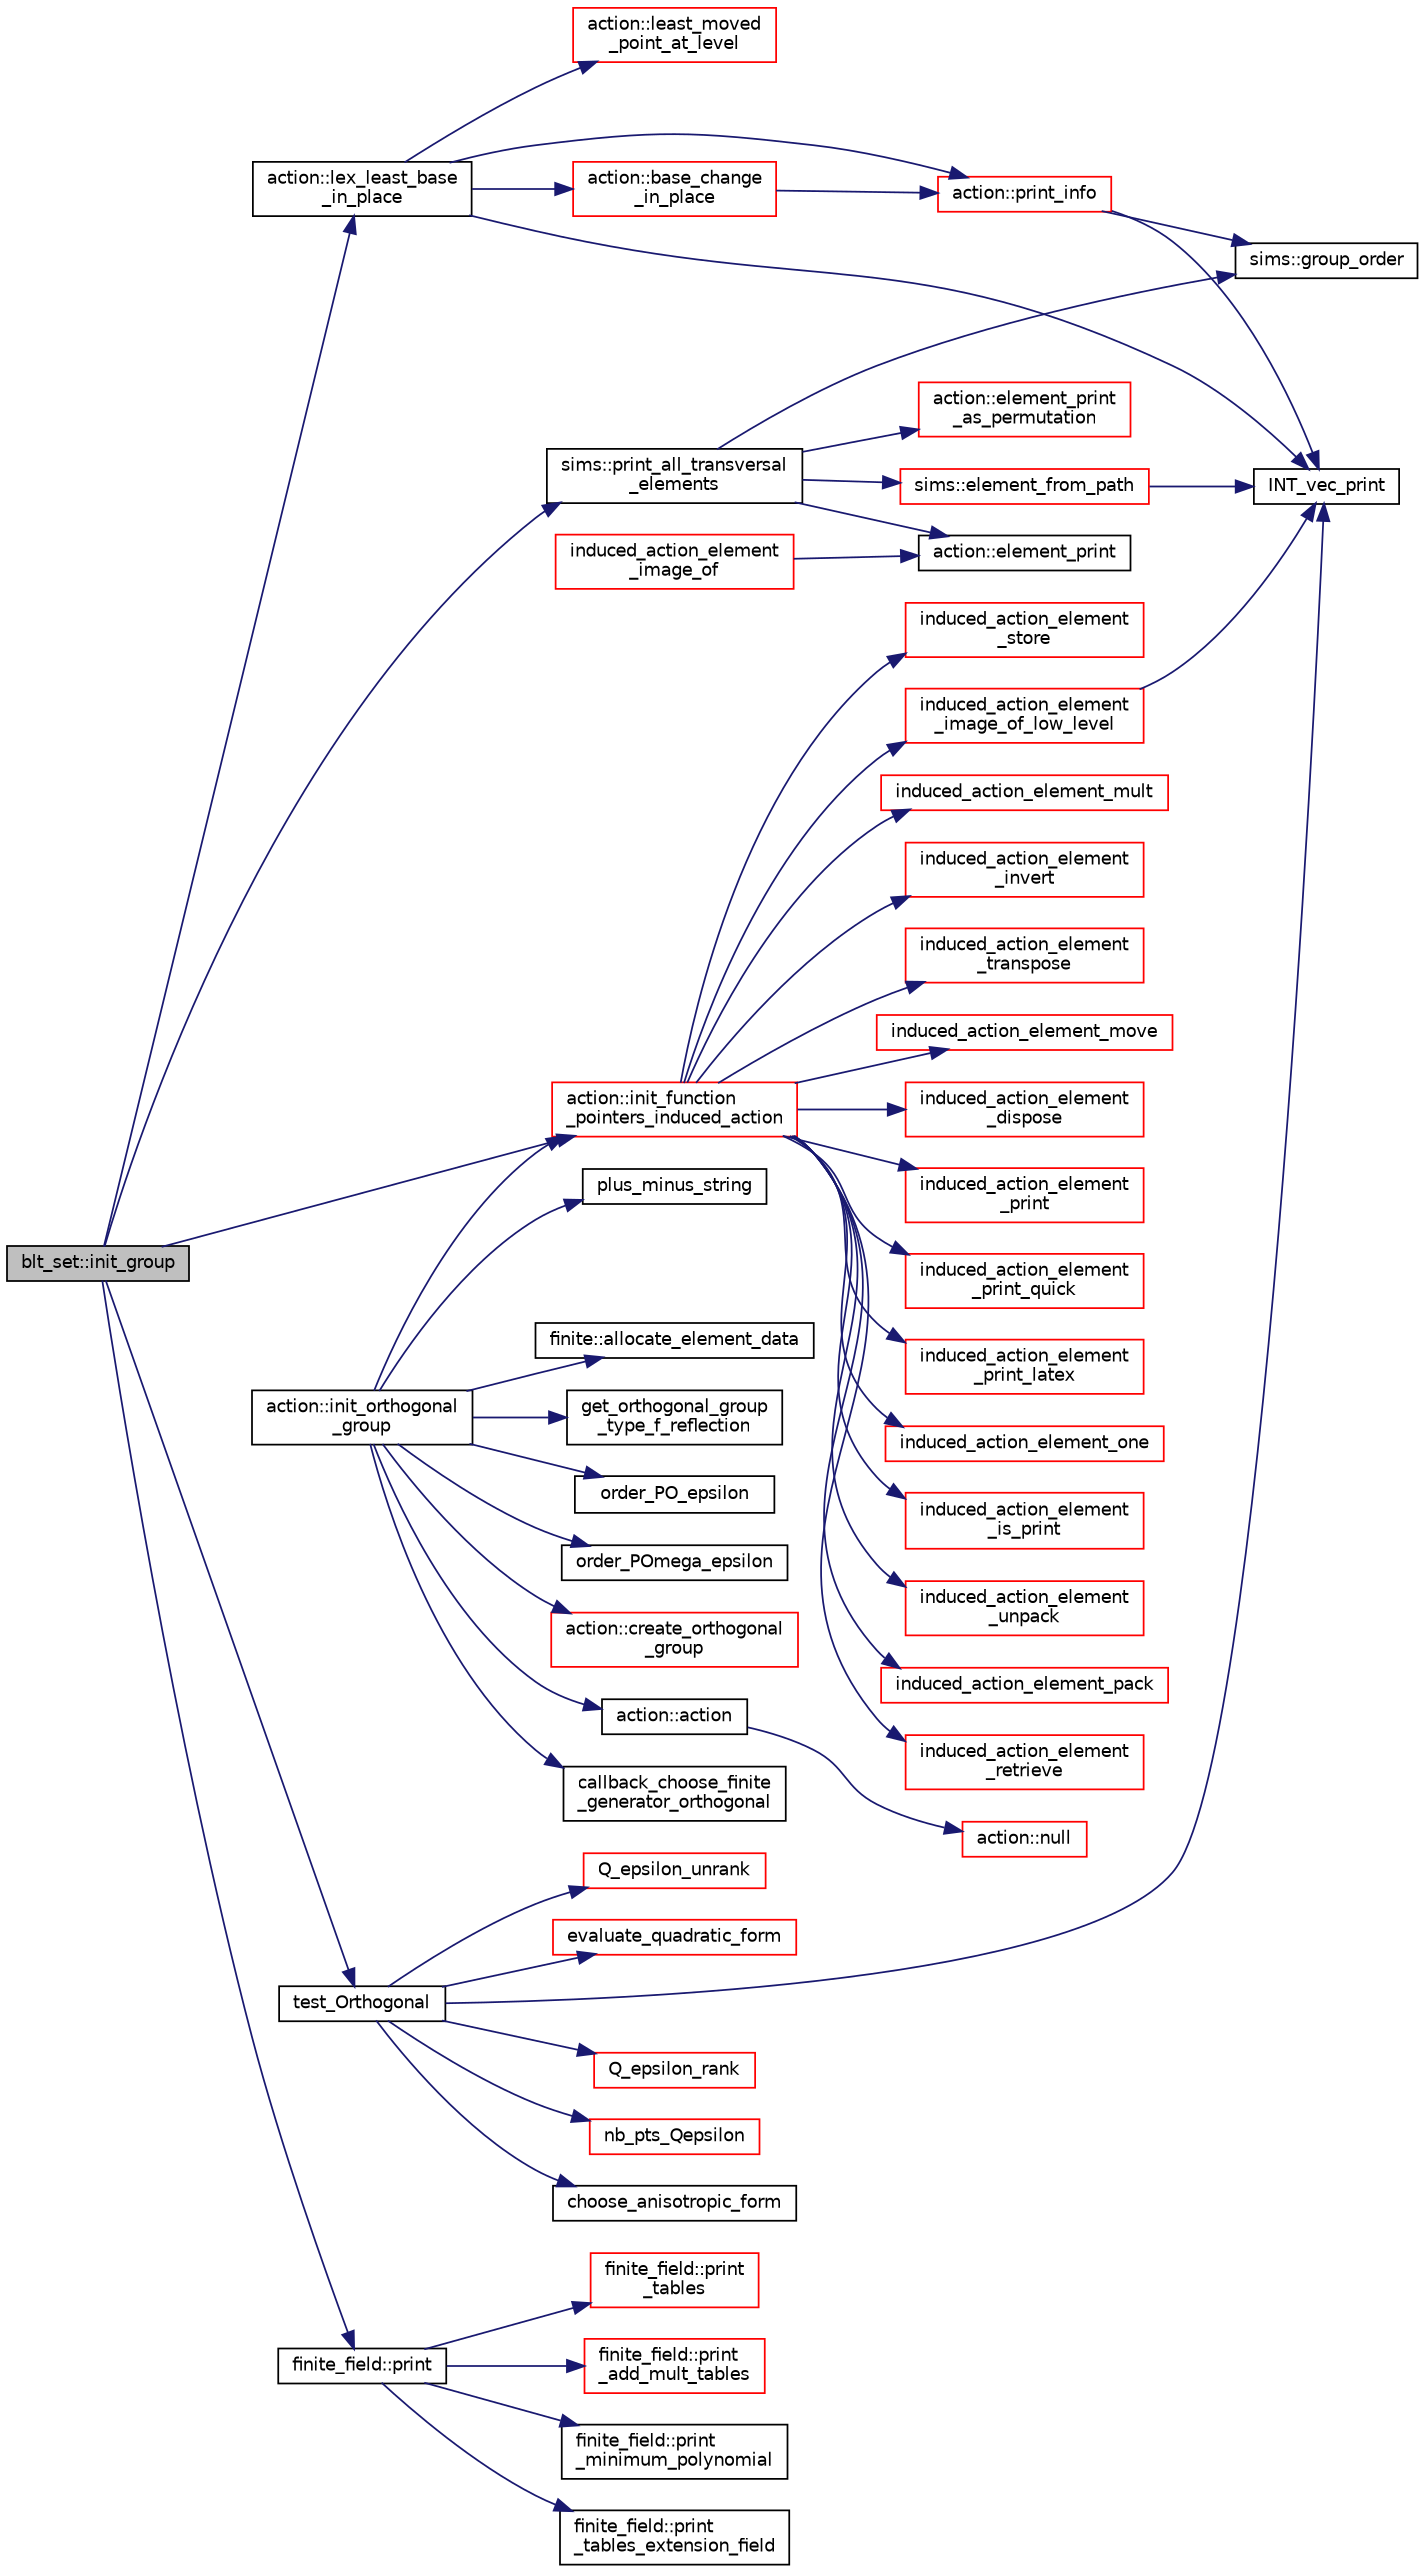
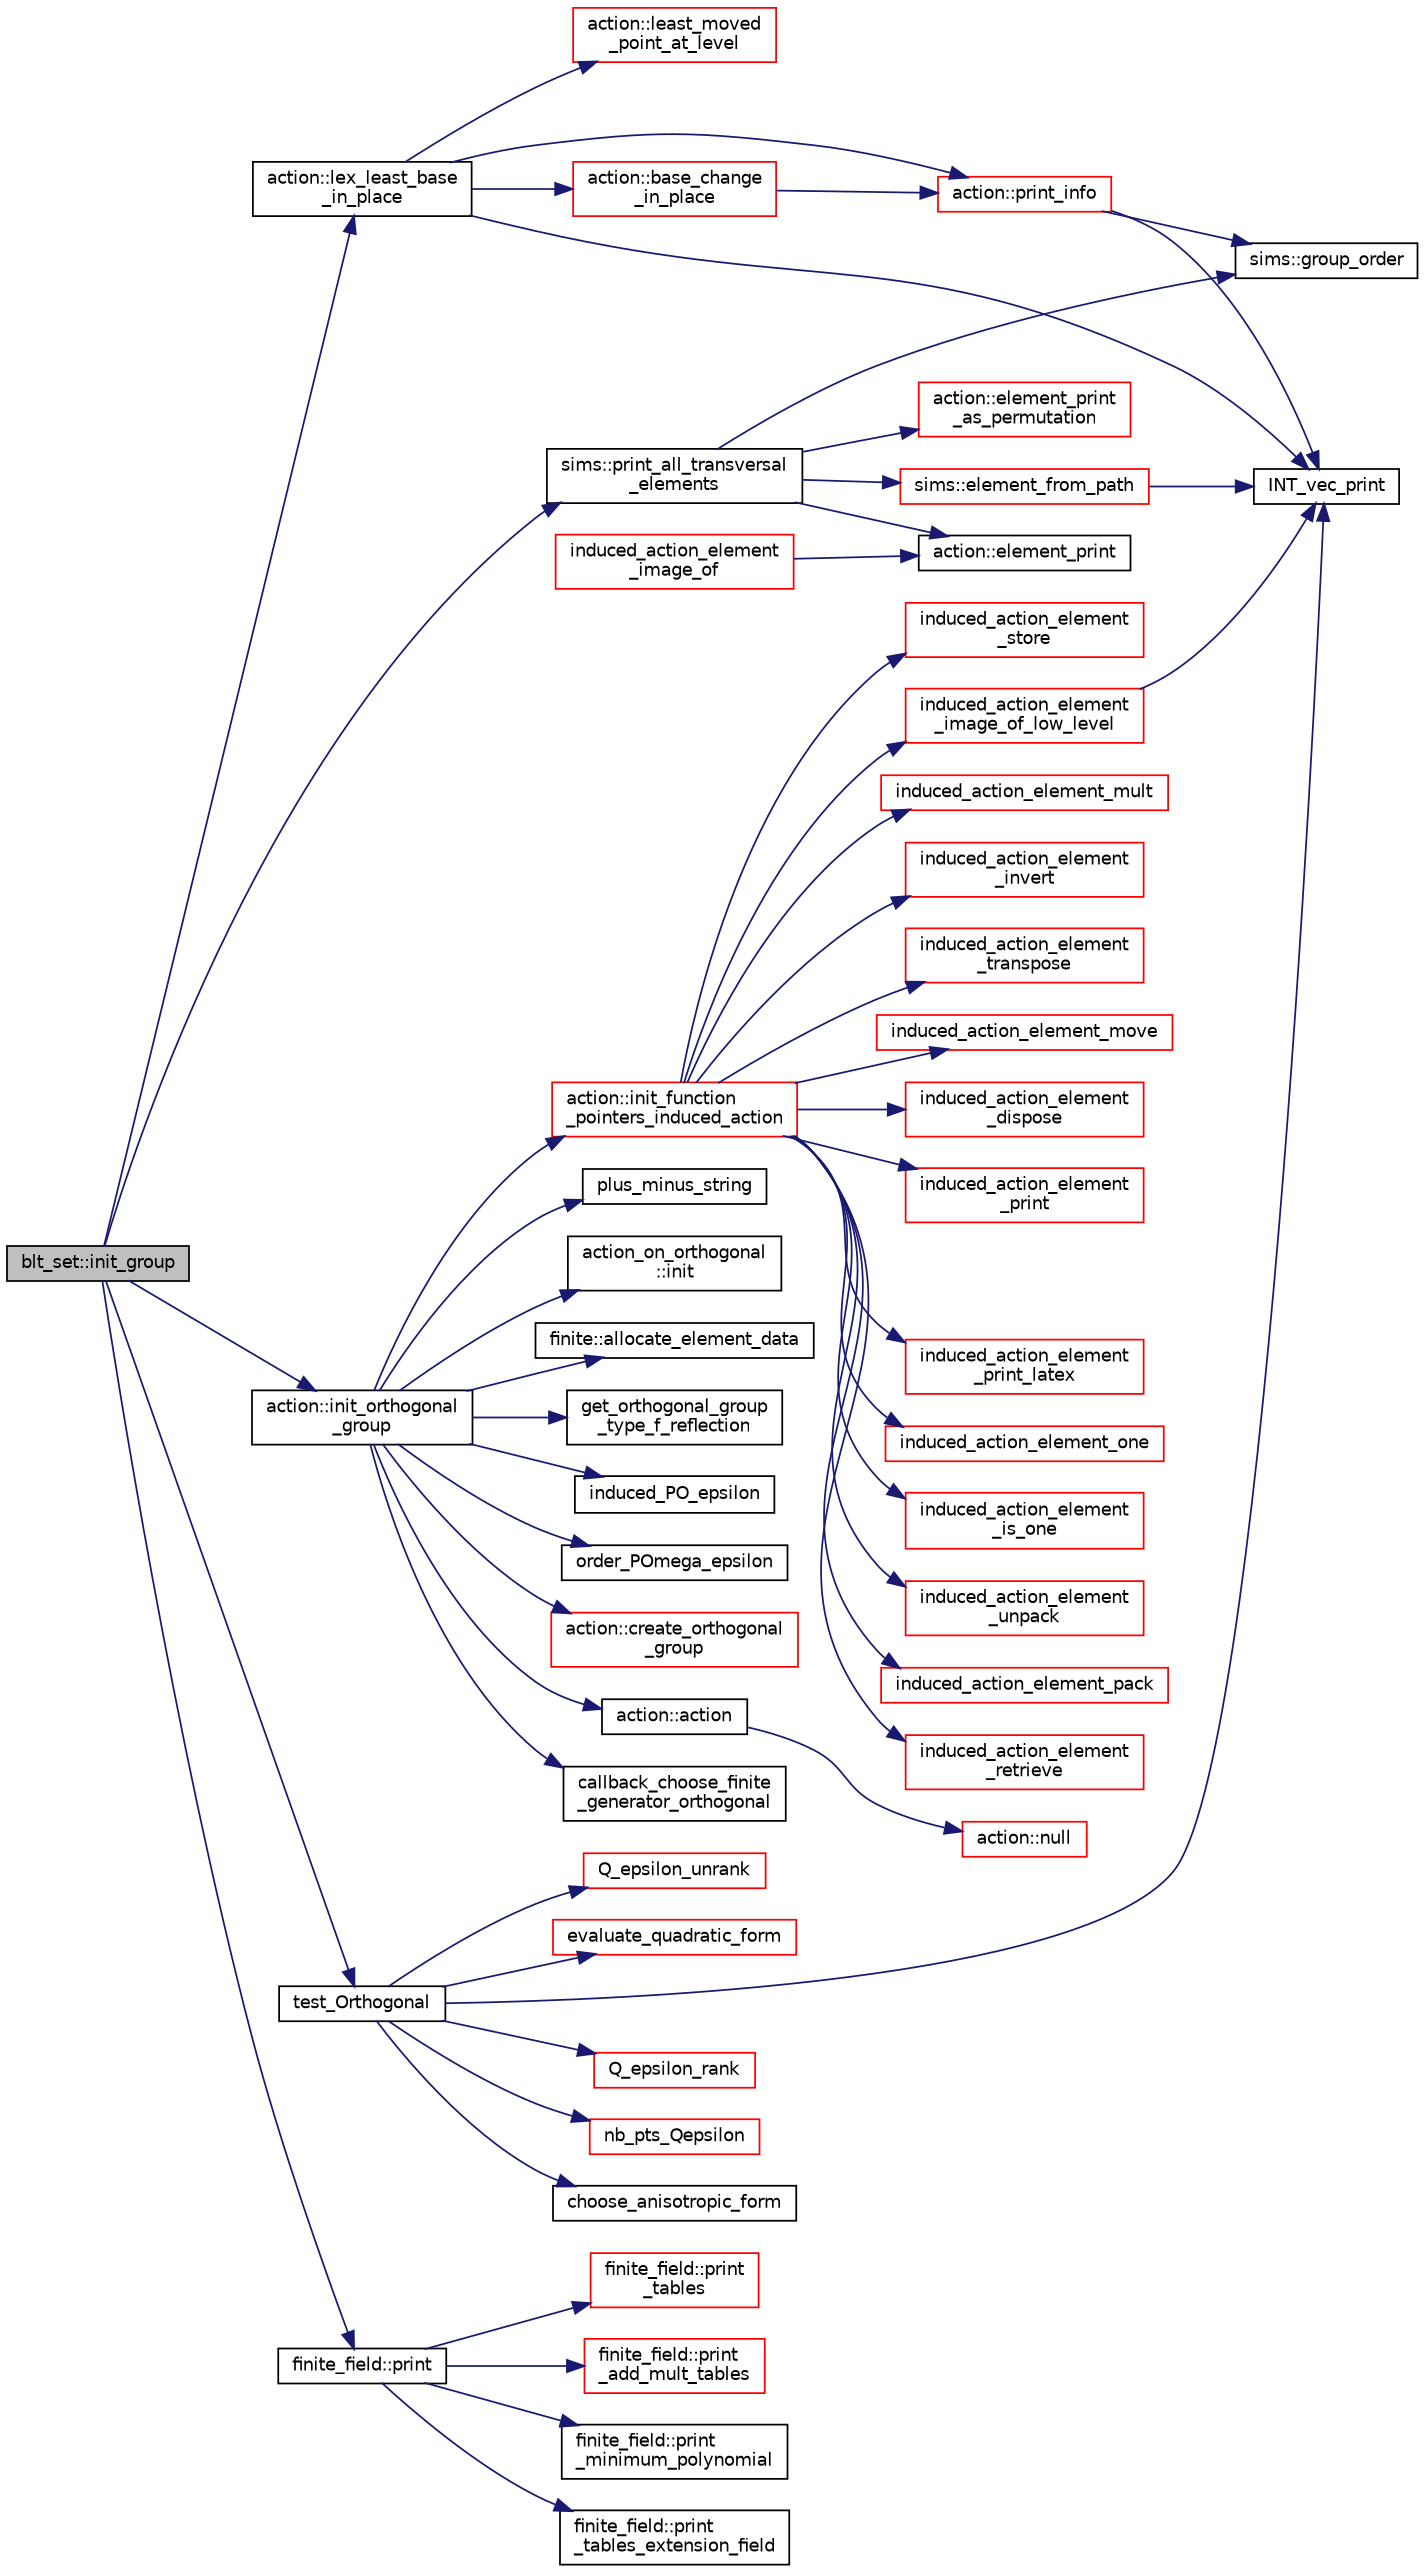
edge "blt_set::init_group" -> "action::init_function _pointers_induced_action": now "blt_set::init_group" -> "action::init_orthogonal _group"
node "action_on_orthogonal ::init": added
node "induced_action_element _print_quick": removed
node "order_PO_epsilon": label "order_PO_epsilon" -> "induced_PO_epsilon"
node "induced_action_element _is_print": label "induced_action_element _is_print" -> "induced_action_element _is_one"
